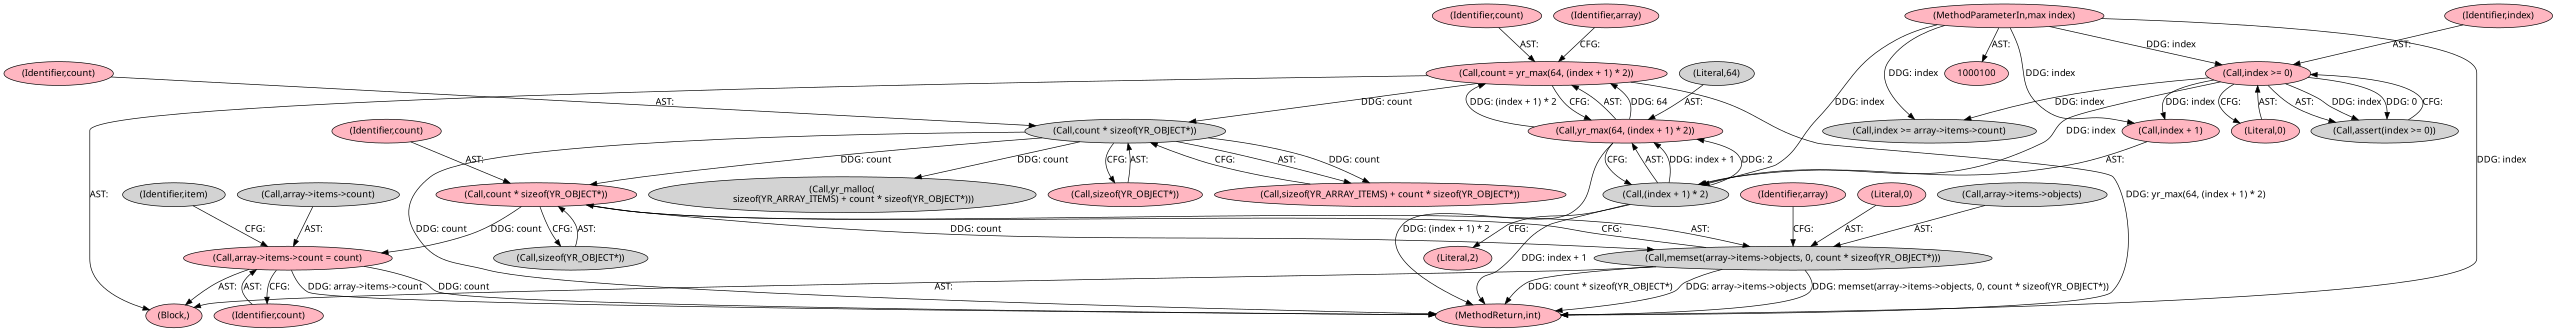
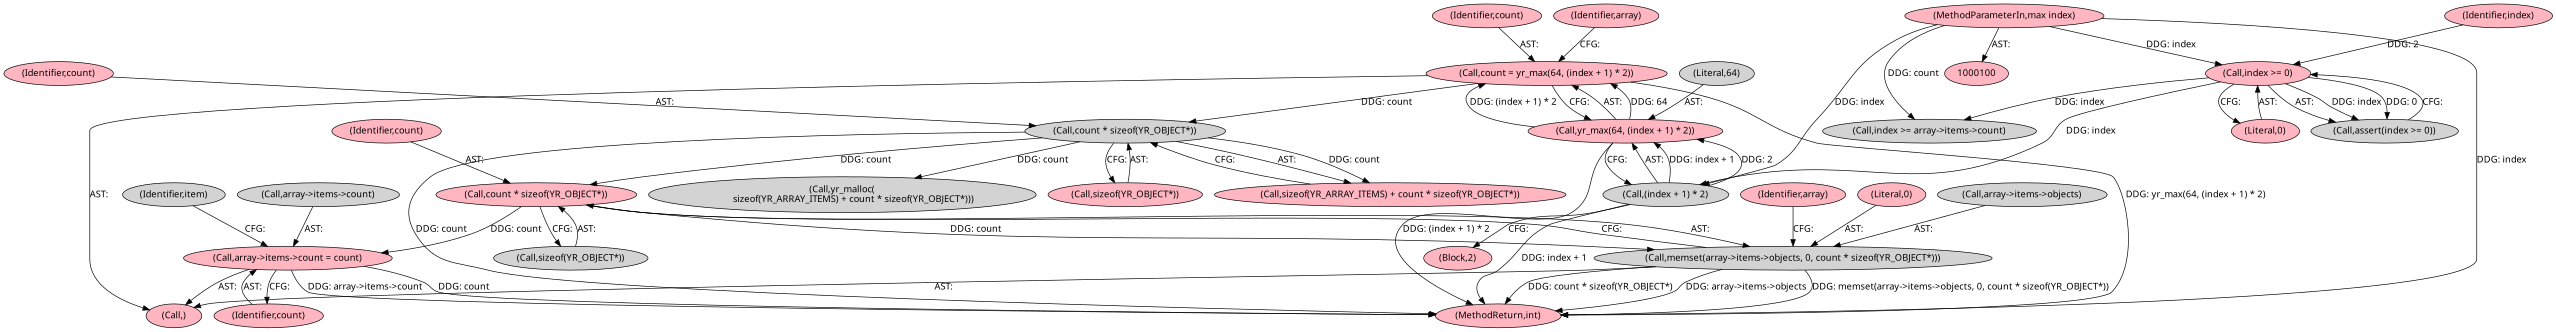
edge "(Identifier,index)" -> "(Call,index >= 0)": label "AST: " -> "DDG: 2"
edge "(MethodParameterIn,max index)" -> "(Call,index >= array->items->count)": label "DDG: index" -> "DDG: count"
node "(Call,index + 1)": removed
node "(Literal,2)": label "(Literal,2)" -> "(Block,2)"
node "(Block,)": label "(Block,)" -> "(Call,)"
